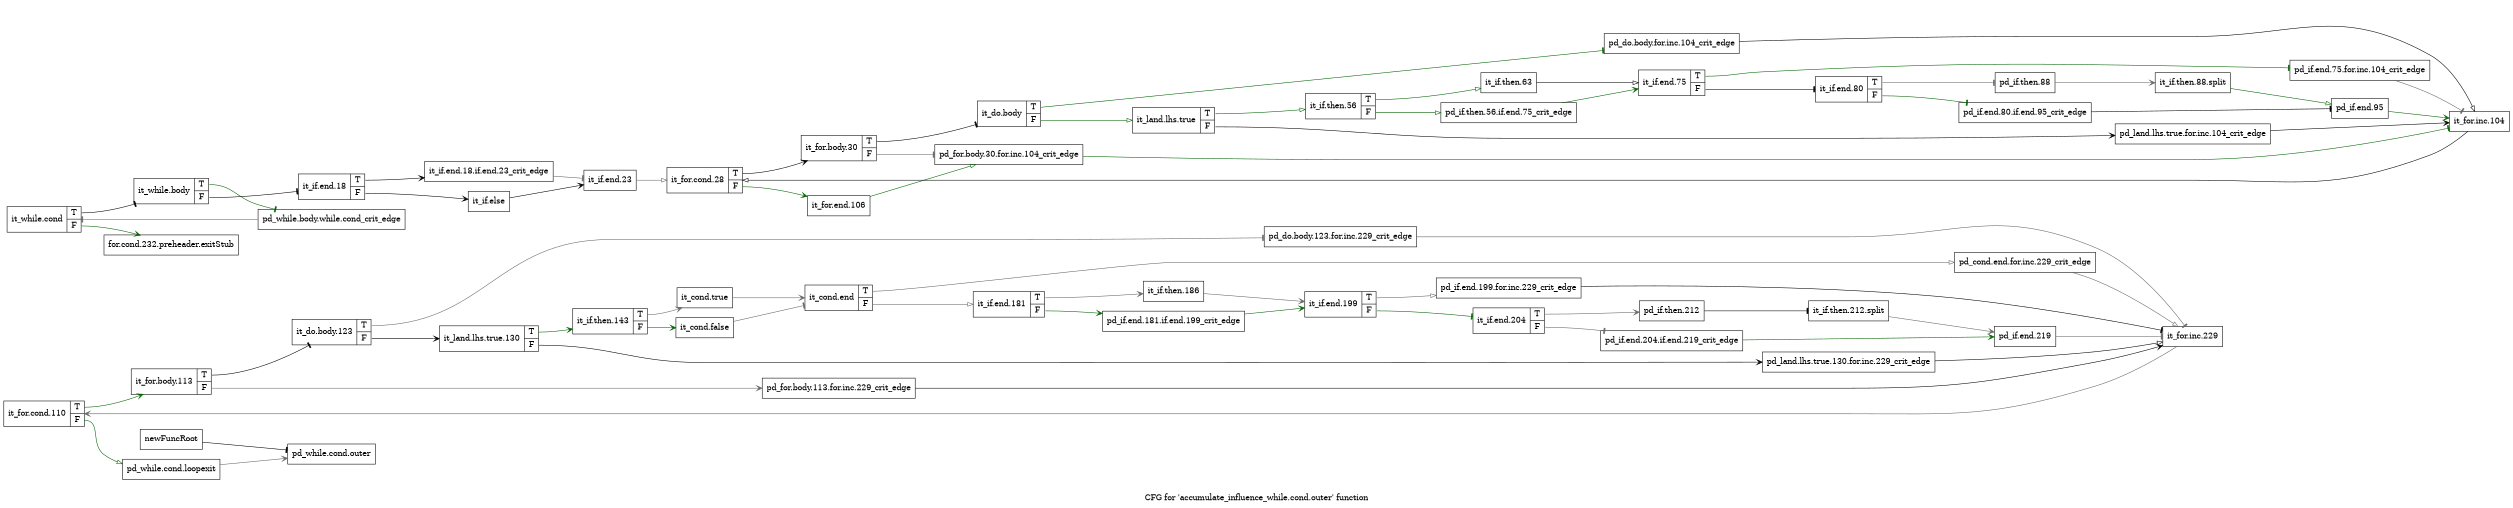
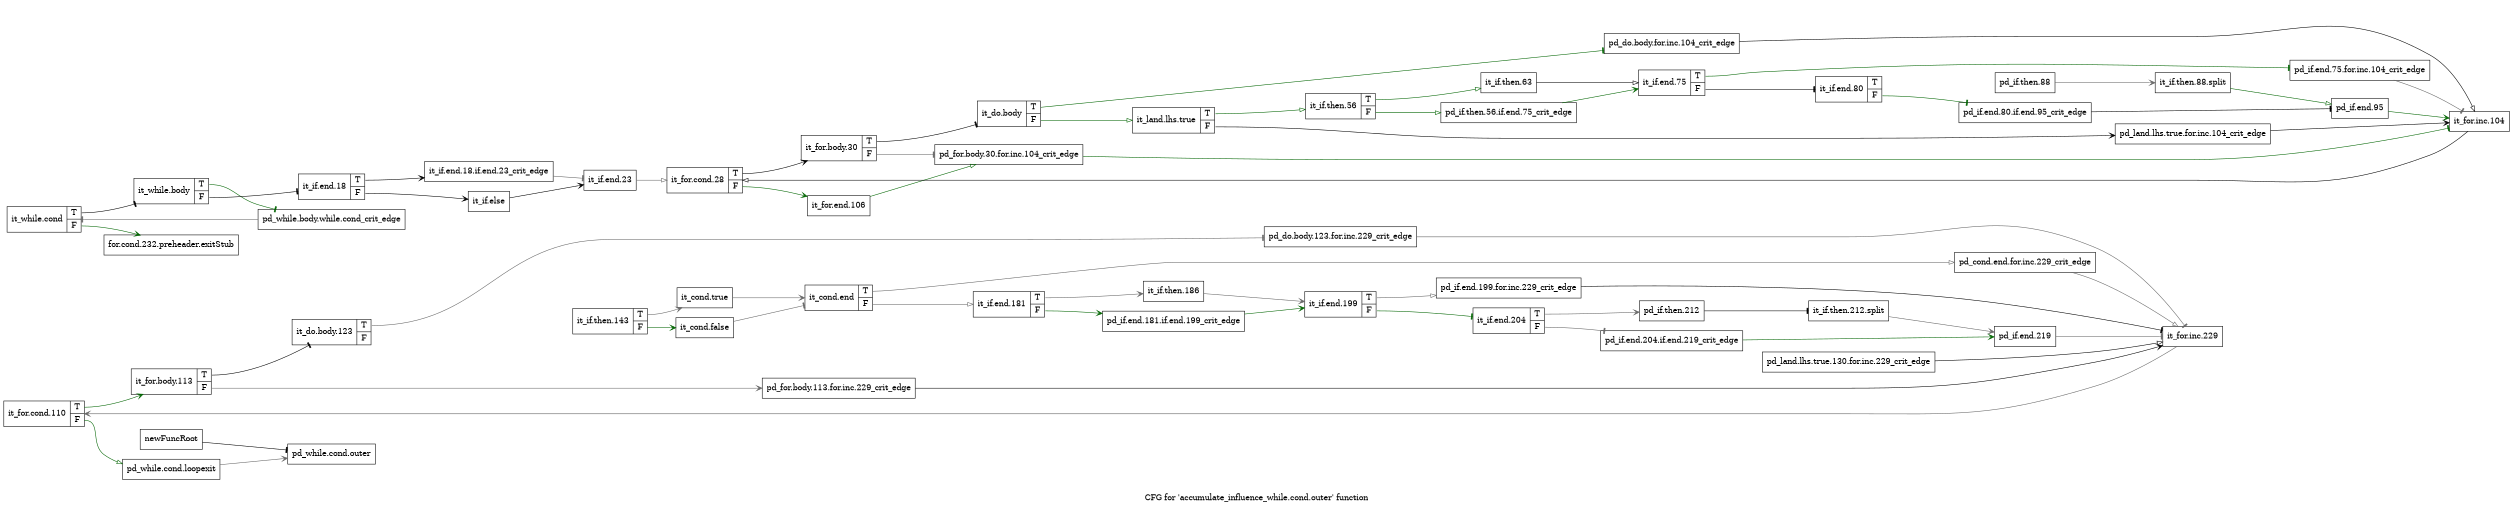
edge "it_if.end.80" -> "pd_if.then.88": removed
node "it_land.lhs.true.130": removed
